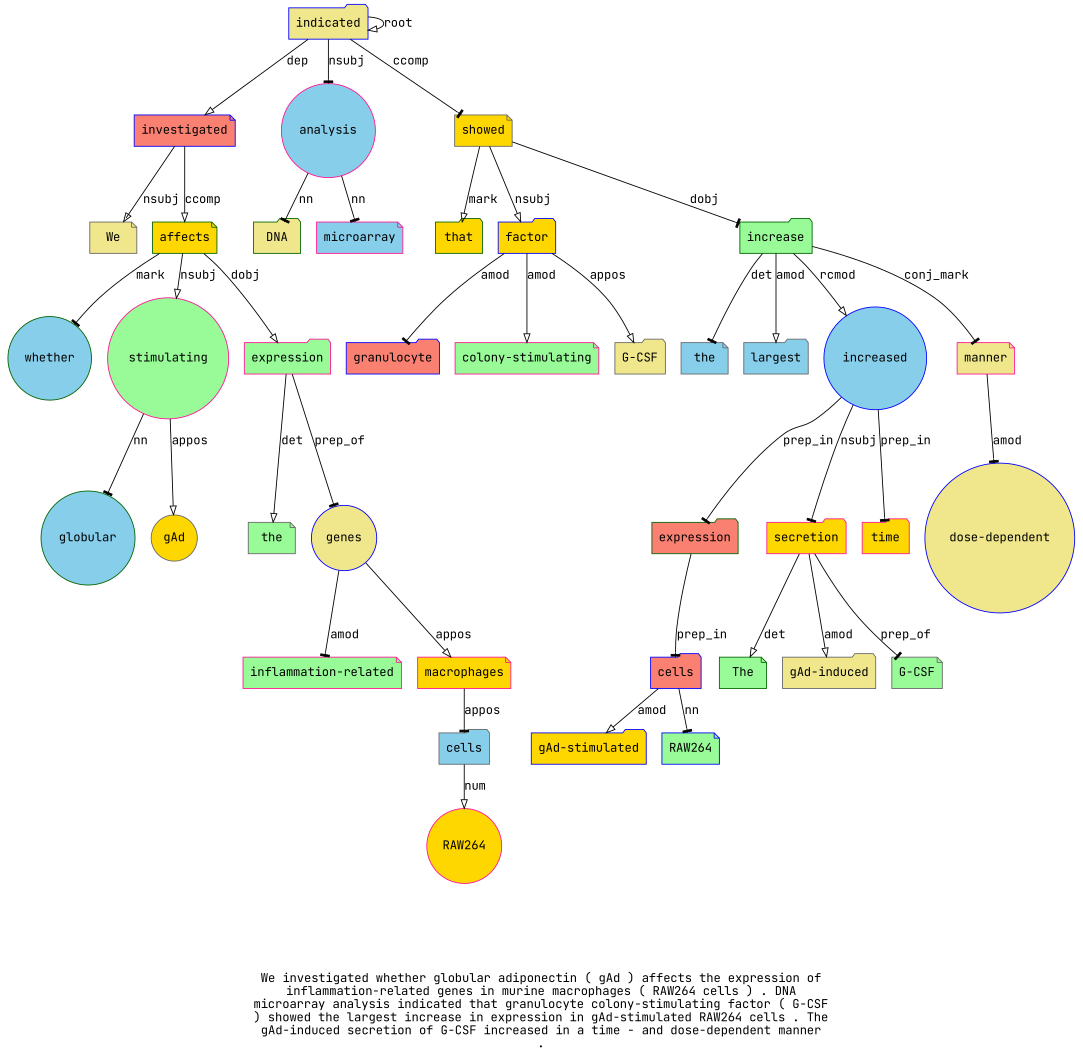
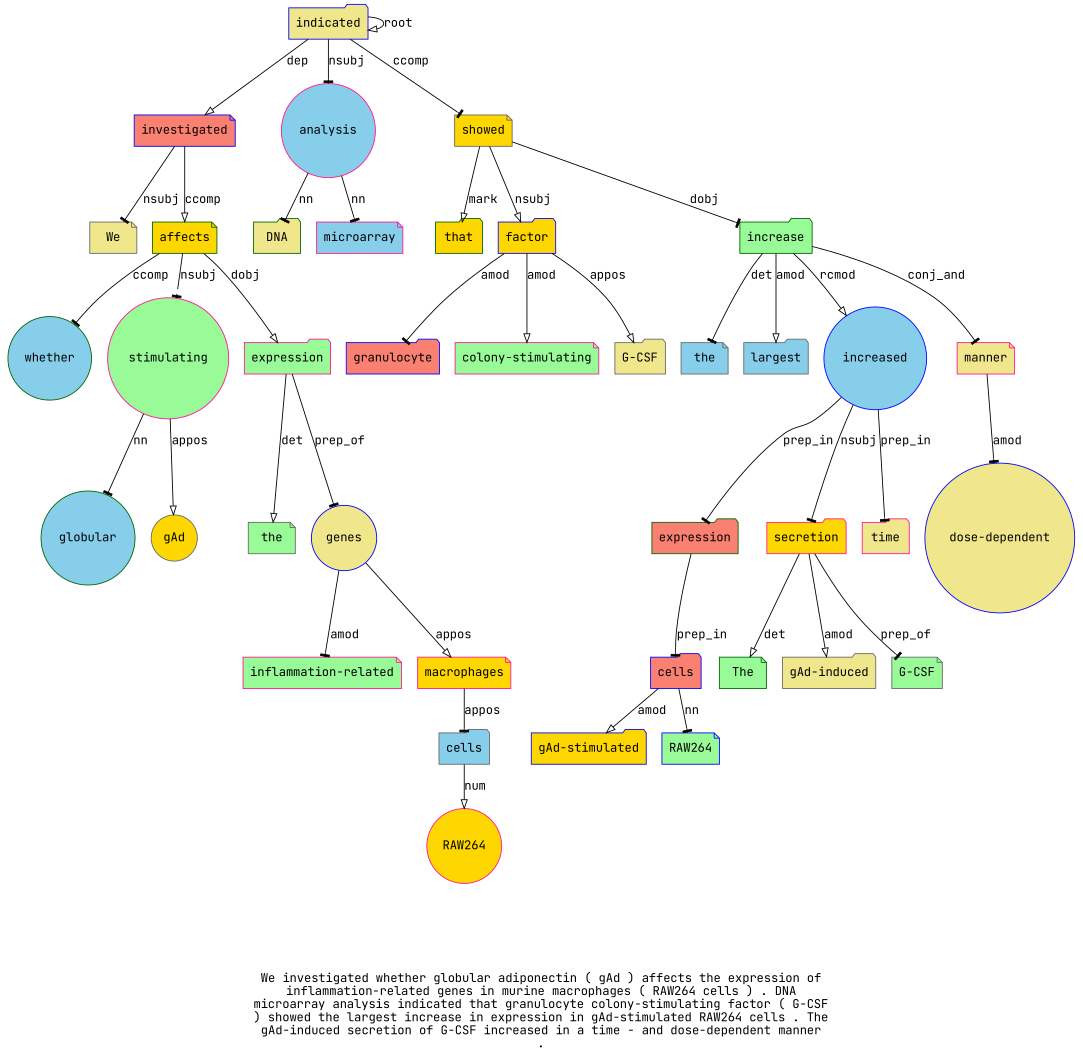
edge "investigated" -> "We": arrowhead onormal -> tee
edge "affects" -> "stimulating": arrowhead onormal -> tee
edge "affects" -> "whether": label "mark" -> "ccomp"
edge "increase" -> "manner": label "conj_mark" -> "conj_and"
node "time": fillcolor gold -> khaki
